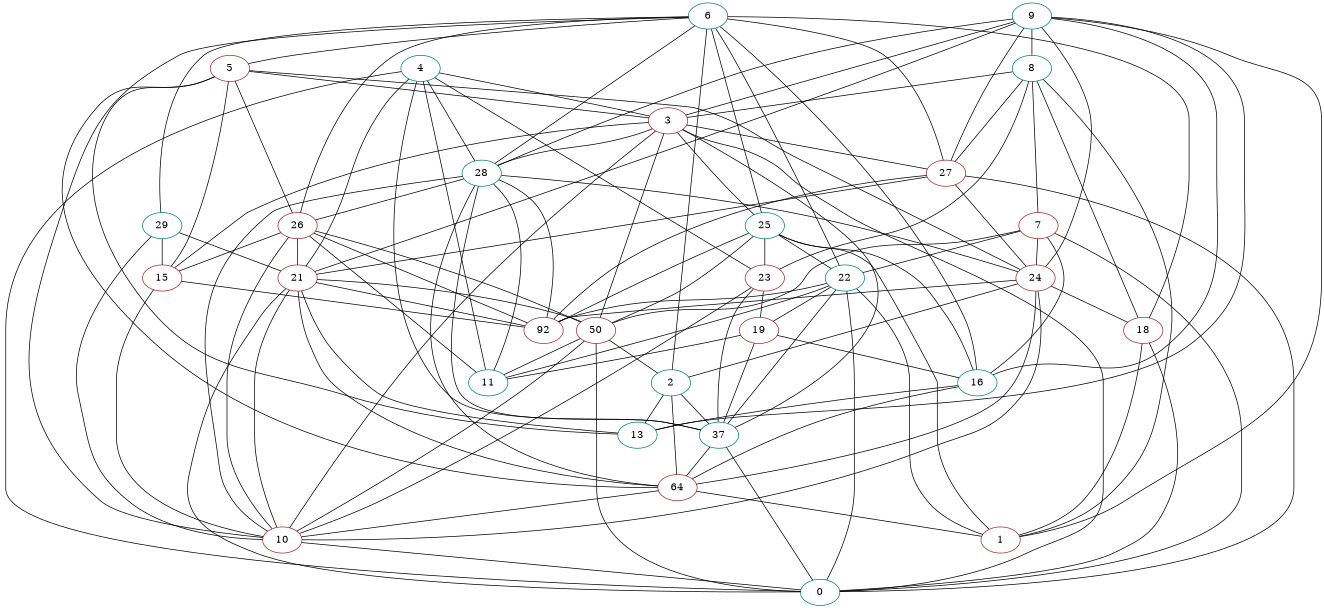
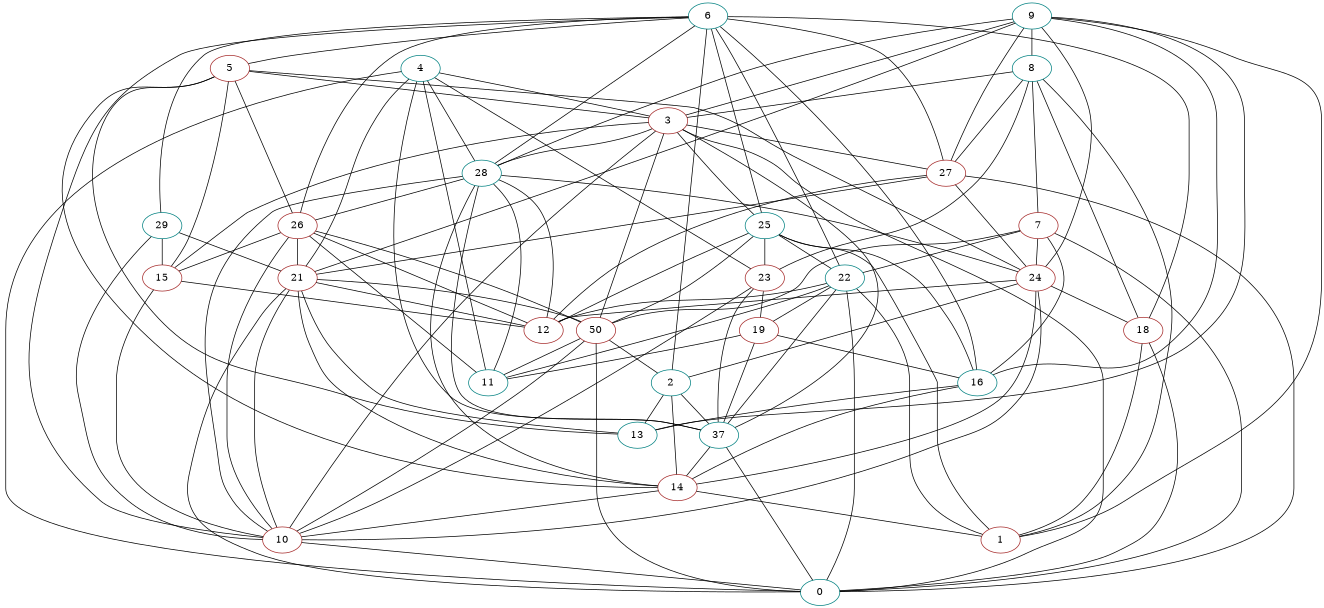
node "92": label "92" -> "12"
node "64": label "64" -> "14"
